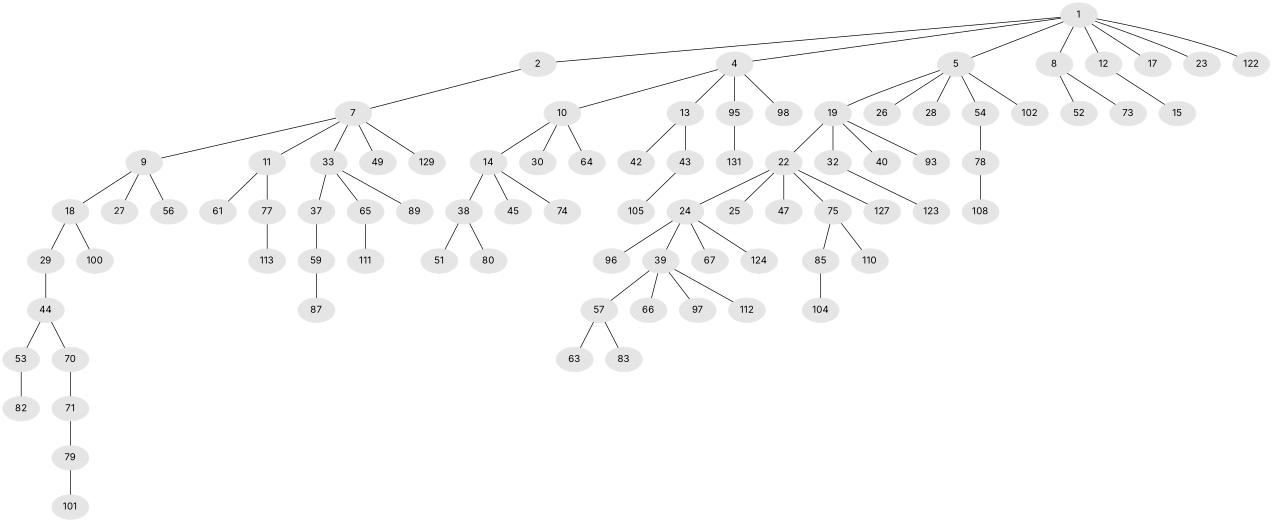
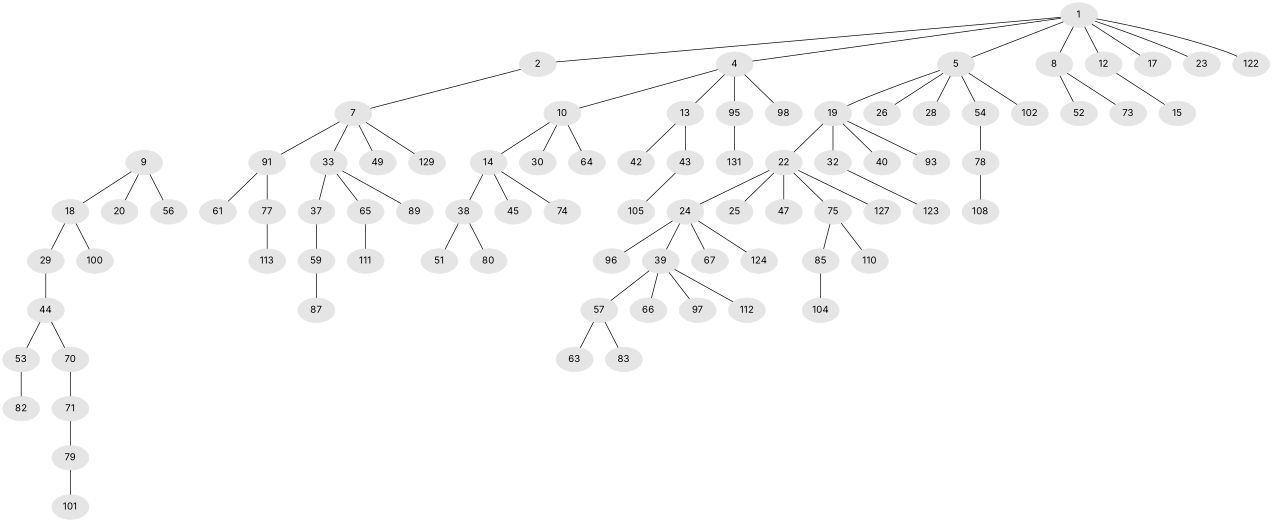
edge "7" -- "9": removed
node "11": label "11" -> "91"
node "27": label "27" -> "20"
